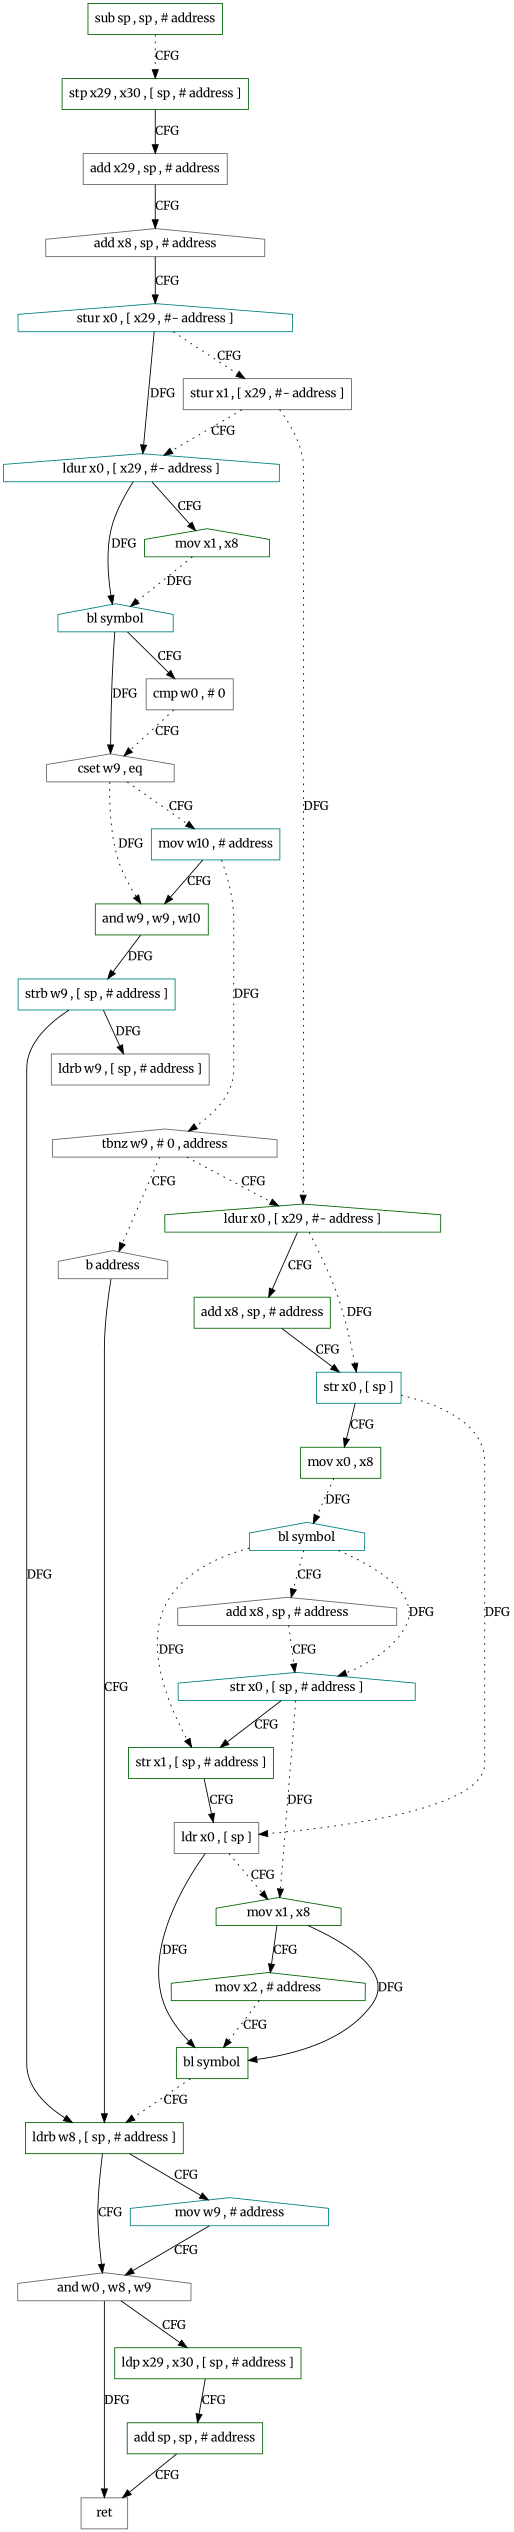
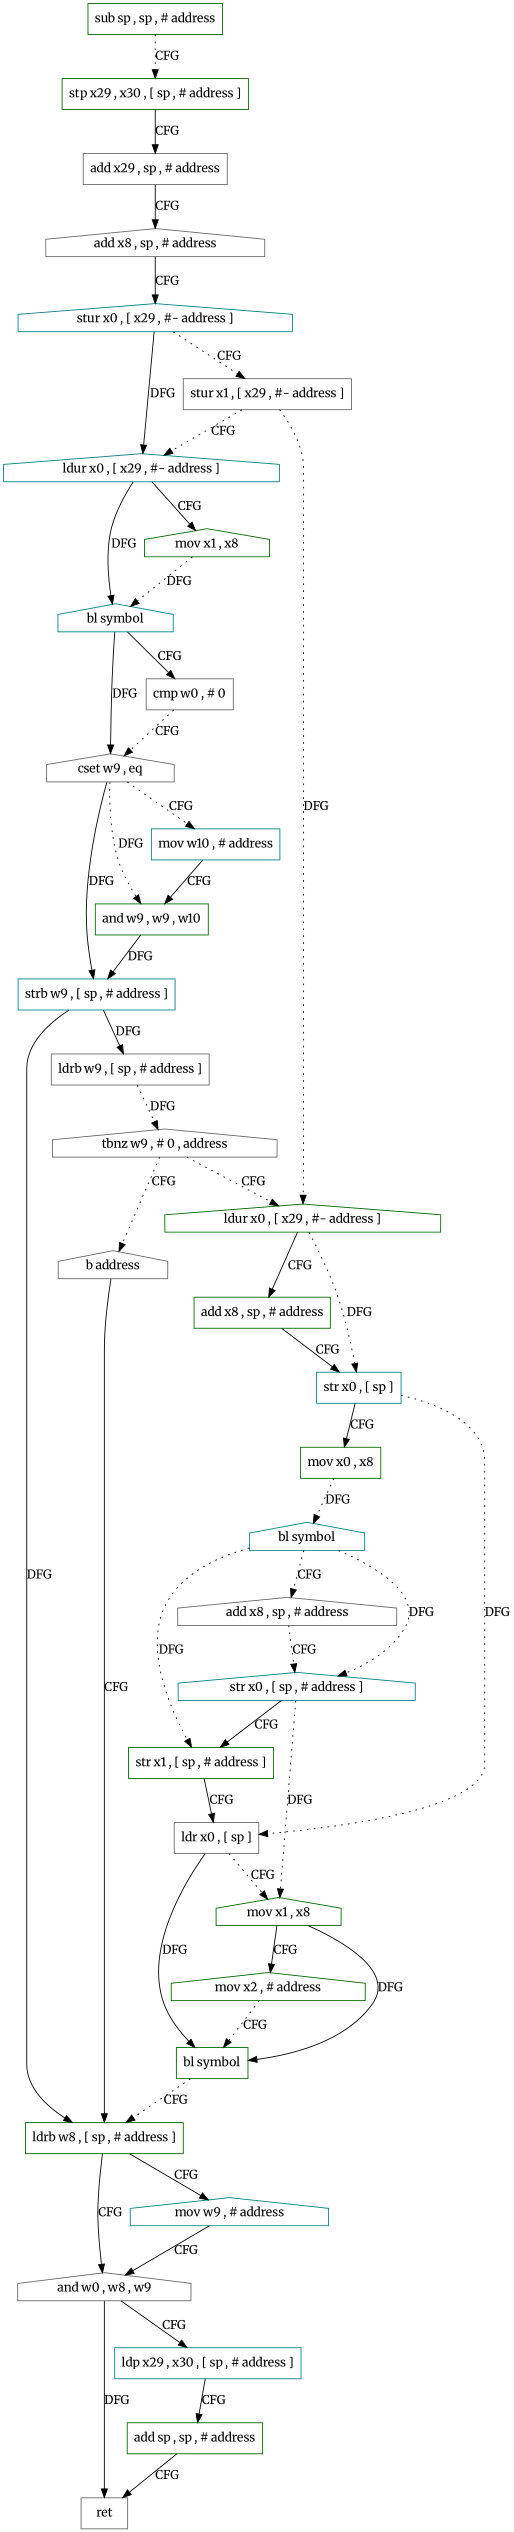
edge "cset w9 , eq" -> "strb w9 , [ sp , # address ]": added, label "DFG"
edge "mov w10 , # address" -> "tbnz w9 , # 0 , address": now "ldrb w9 , [ sp , # address ]" -> "tbnz w9 , # 0 , address"
node "ldp x29 , x30 , [ sp , # address ]": color darkgreen -> teal
